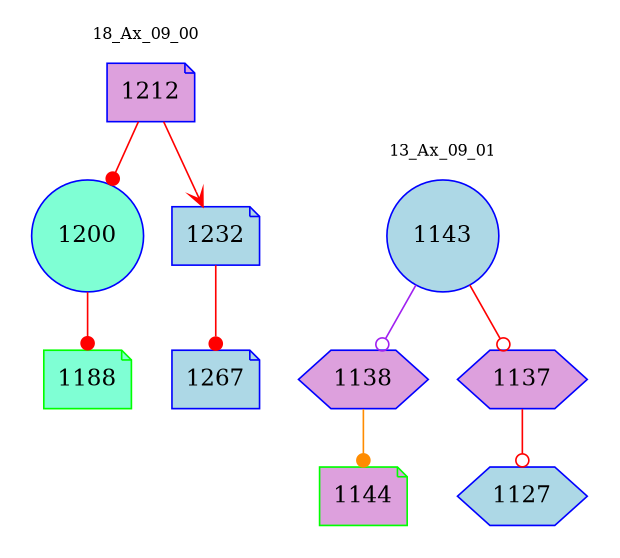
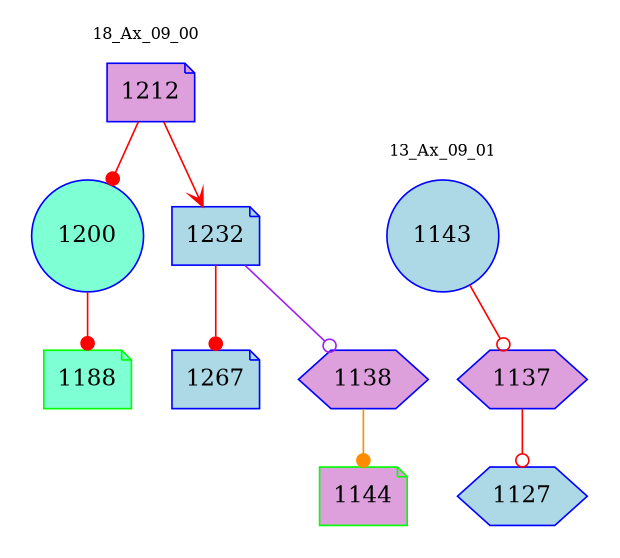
edge "1143" -> "1138": now "1232" -> "1138"
